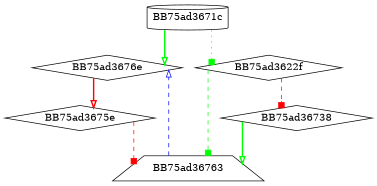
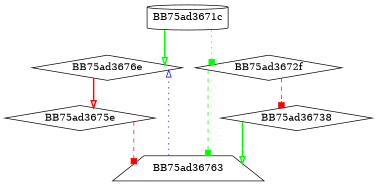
node "BB75ad3622f": label "BB75ad3622f" -> "BB75ad3672f"
edge "BB75ad36763" -> "BB75ad3676e": style dashed -> dotted
